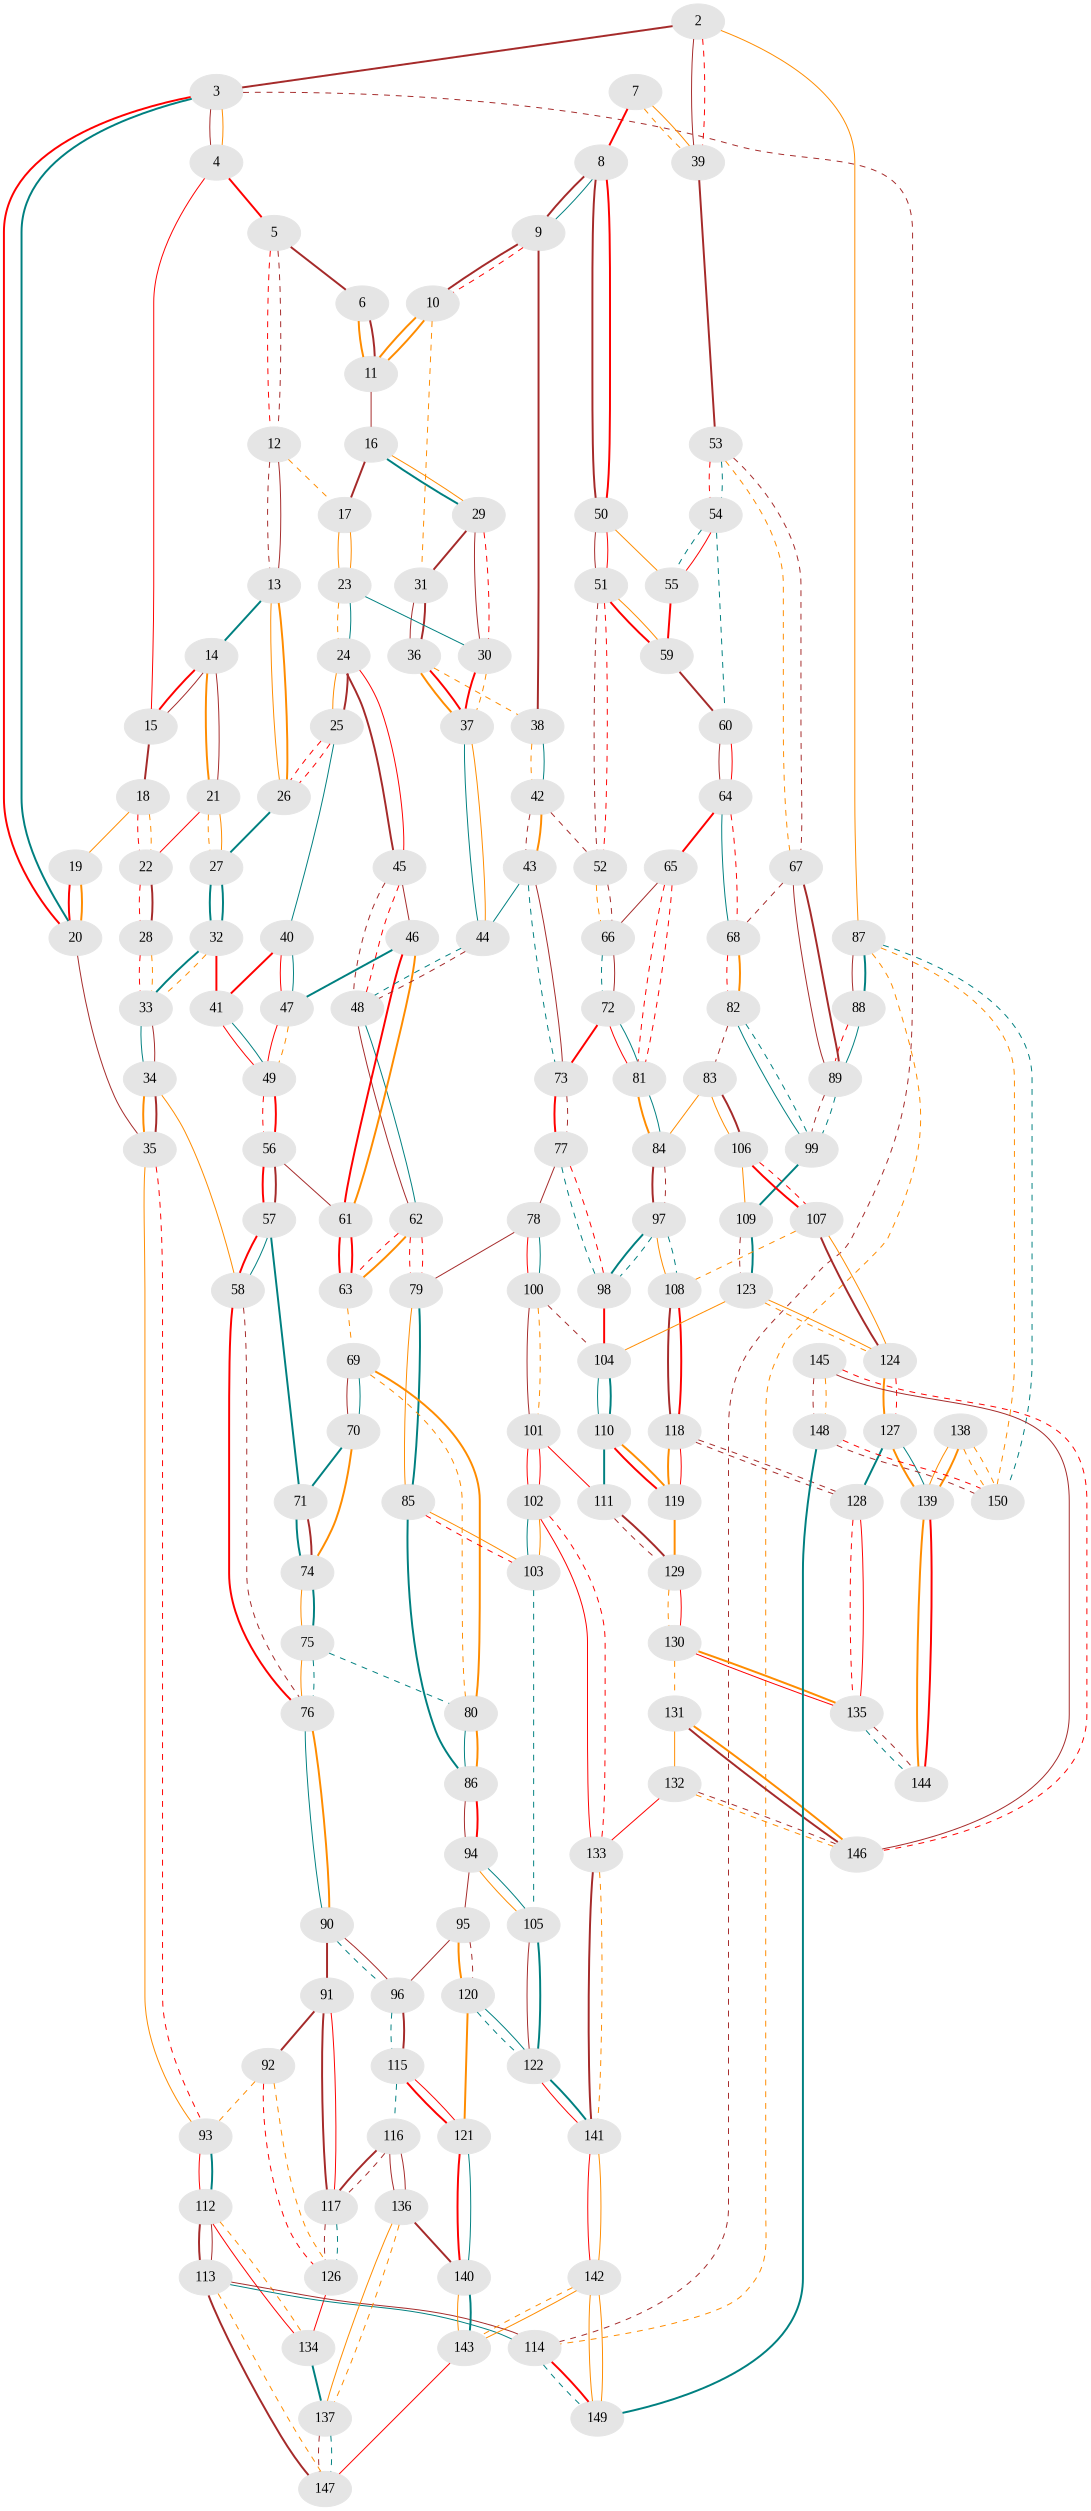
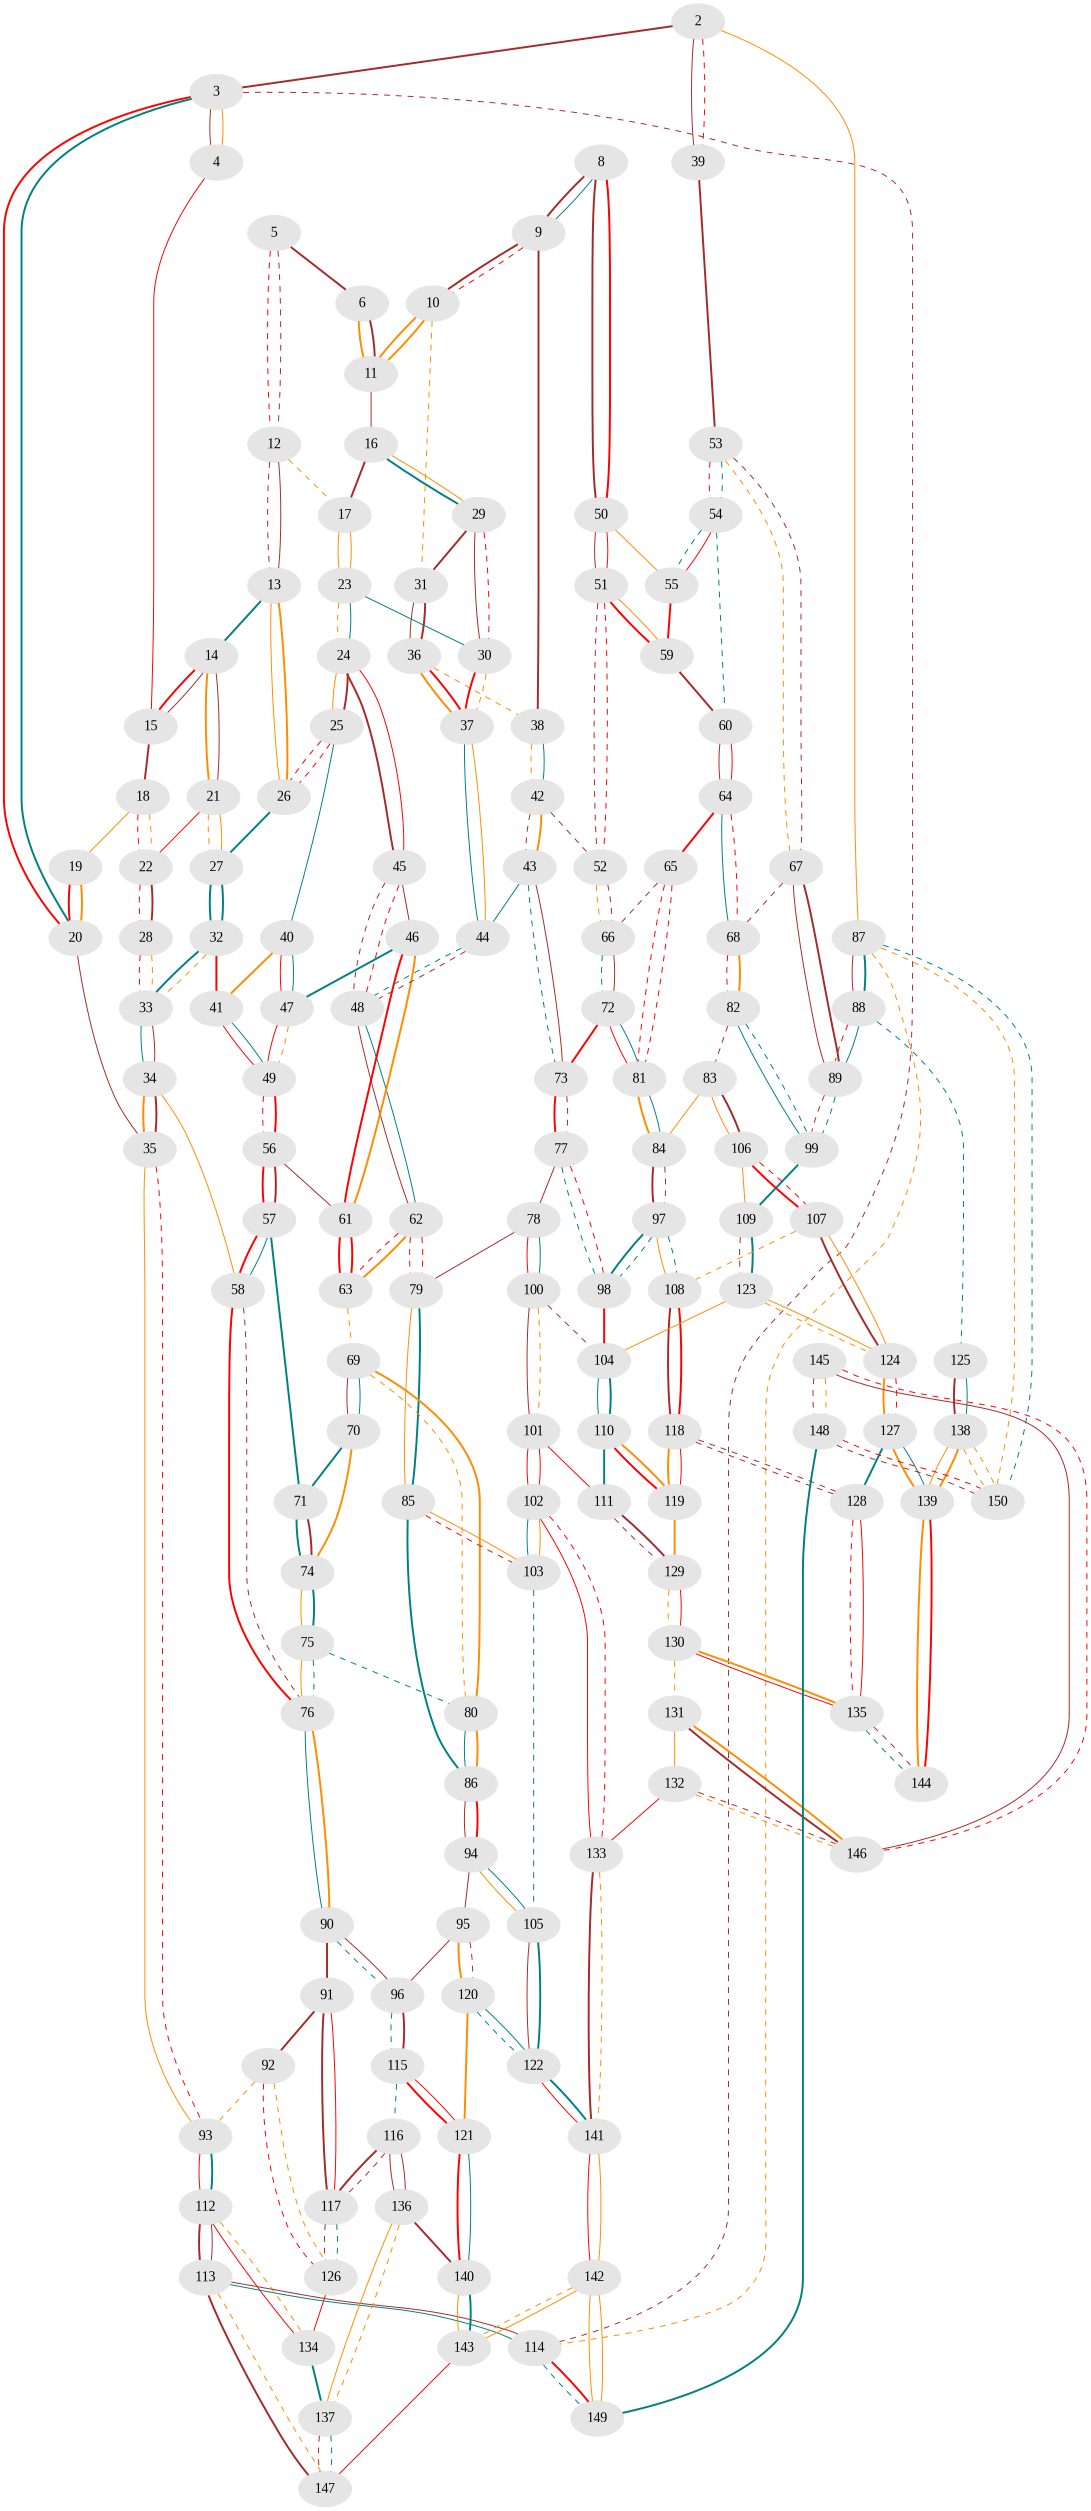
node "7": removed
edge "4" -- "5": removed
edge "65" -- "66": style solid -> dashed
edge "40" -- "41": color red -> darkorange
node "125": added
